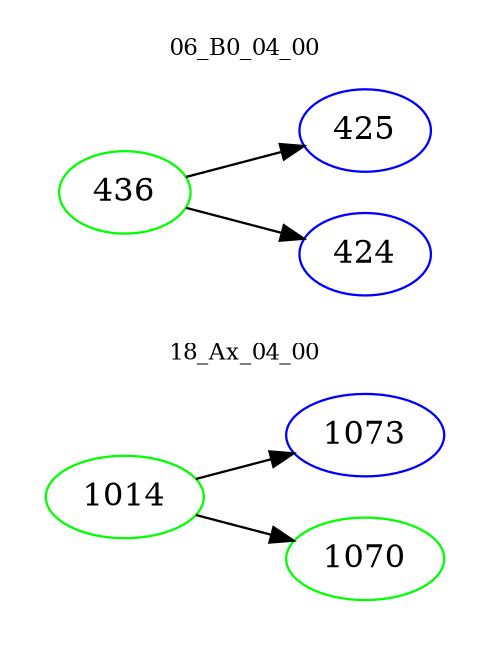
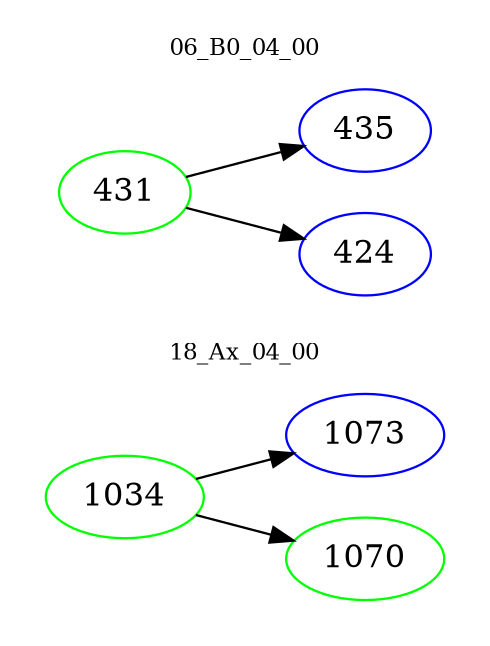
node "425": label "425" -> "435"
node "436": label "436" -> "431"
node "1014": label "1014" -> "1034"
